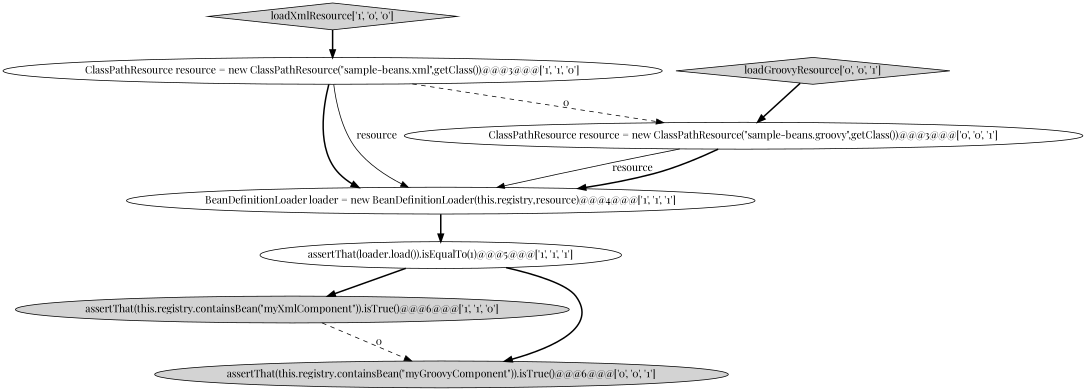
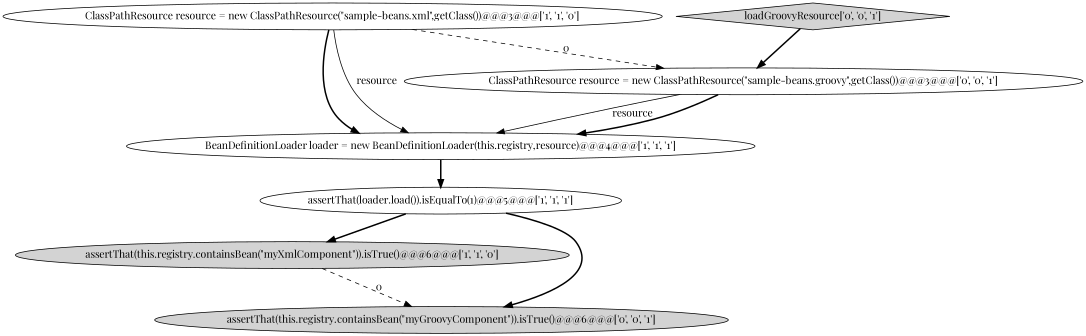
node "loadXmlResource['1', '0', '0']": removed
